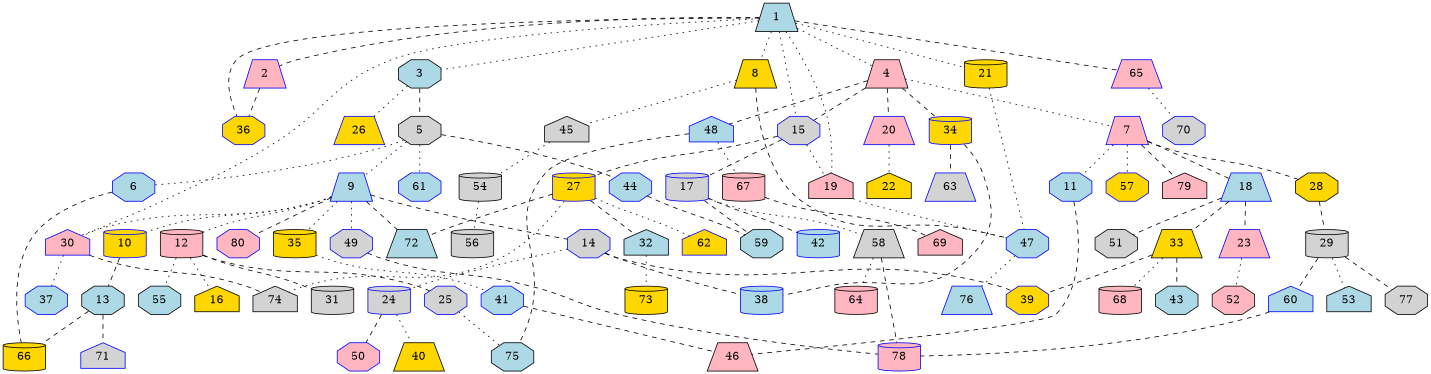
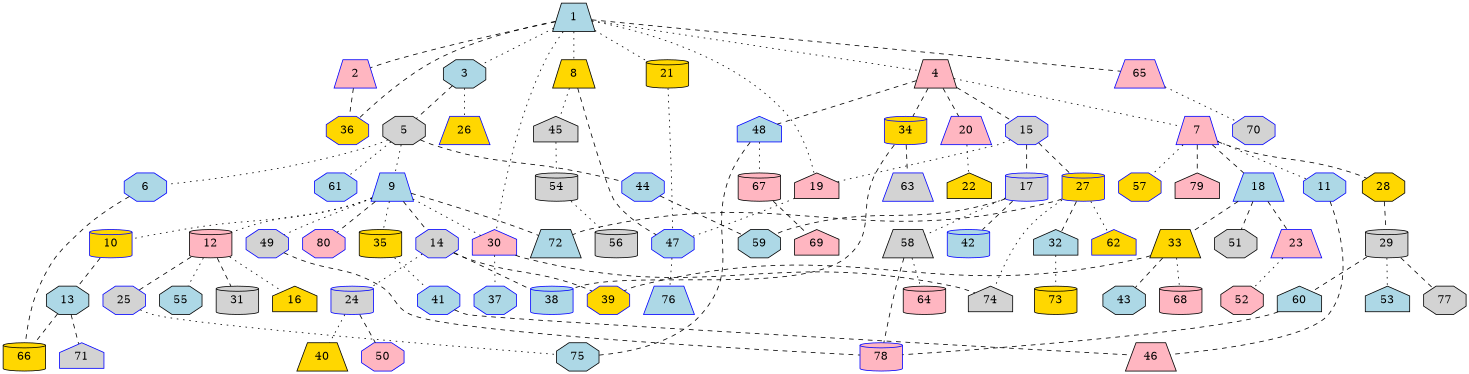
edge "1" -- "15": removed
node "60": color blue -> black
